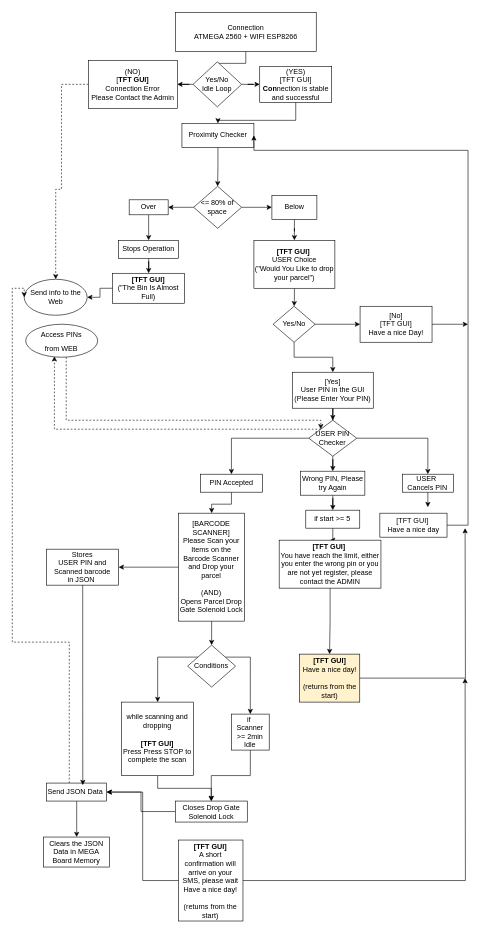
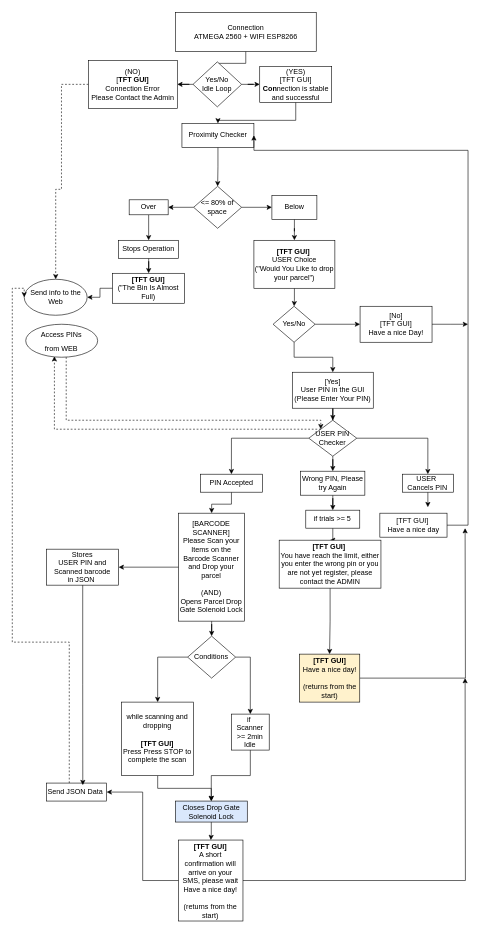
node "if start >= 5": label "if start >= 5" -> "if trials >= 5"
node "Conditions": moved (212, 666) -> (212, 657)
edge "Closes Drop Gate Solenoid Lock" -> "Send JSON Data": now "Closes Drop Gate Solenoid Lock" -> "[TFT GUI] A short confirmation will arrive on your SMS, please wait Have a nice day! (returns from the start)"
node "Closes Drop Gate Solenoid Lock": fillcolor #ffffff -> #dae8fc
edge "Send JSON Data" -> "Clears the JSON Data in MEGA Board Memory": removed
node "Clears the JSON Data in MEGA Board Memory": removed
